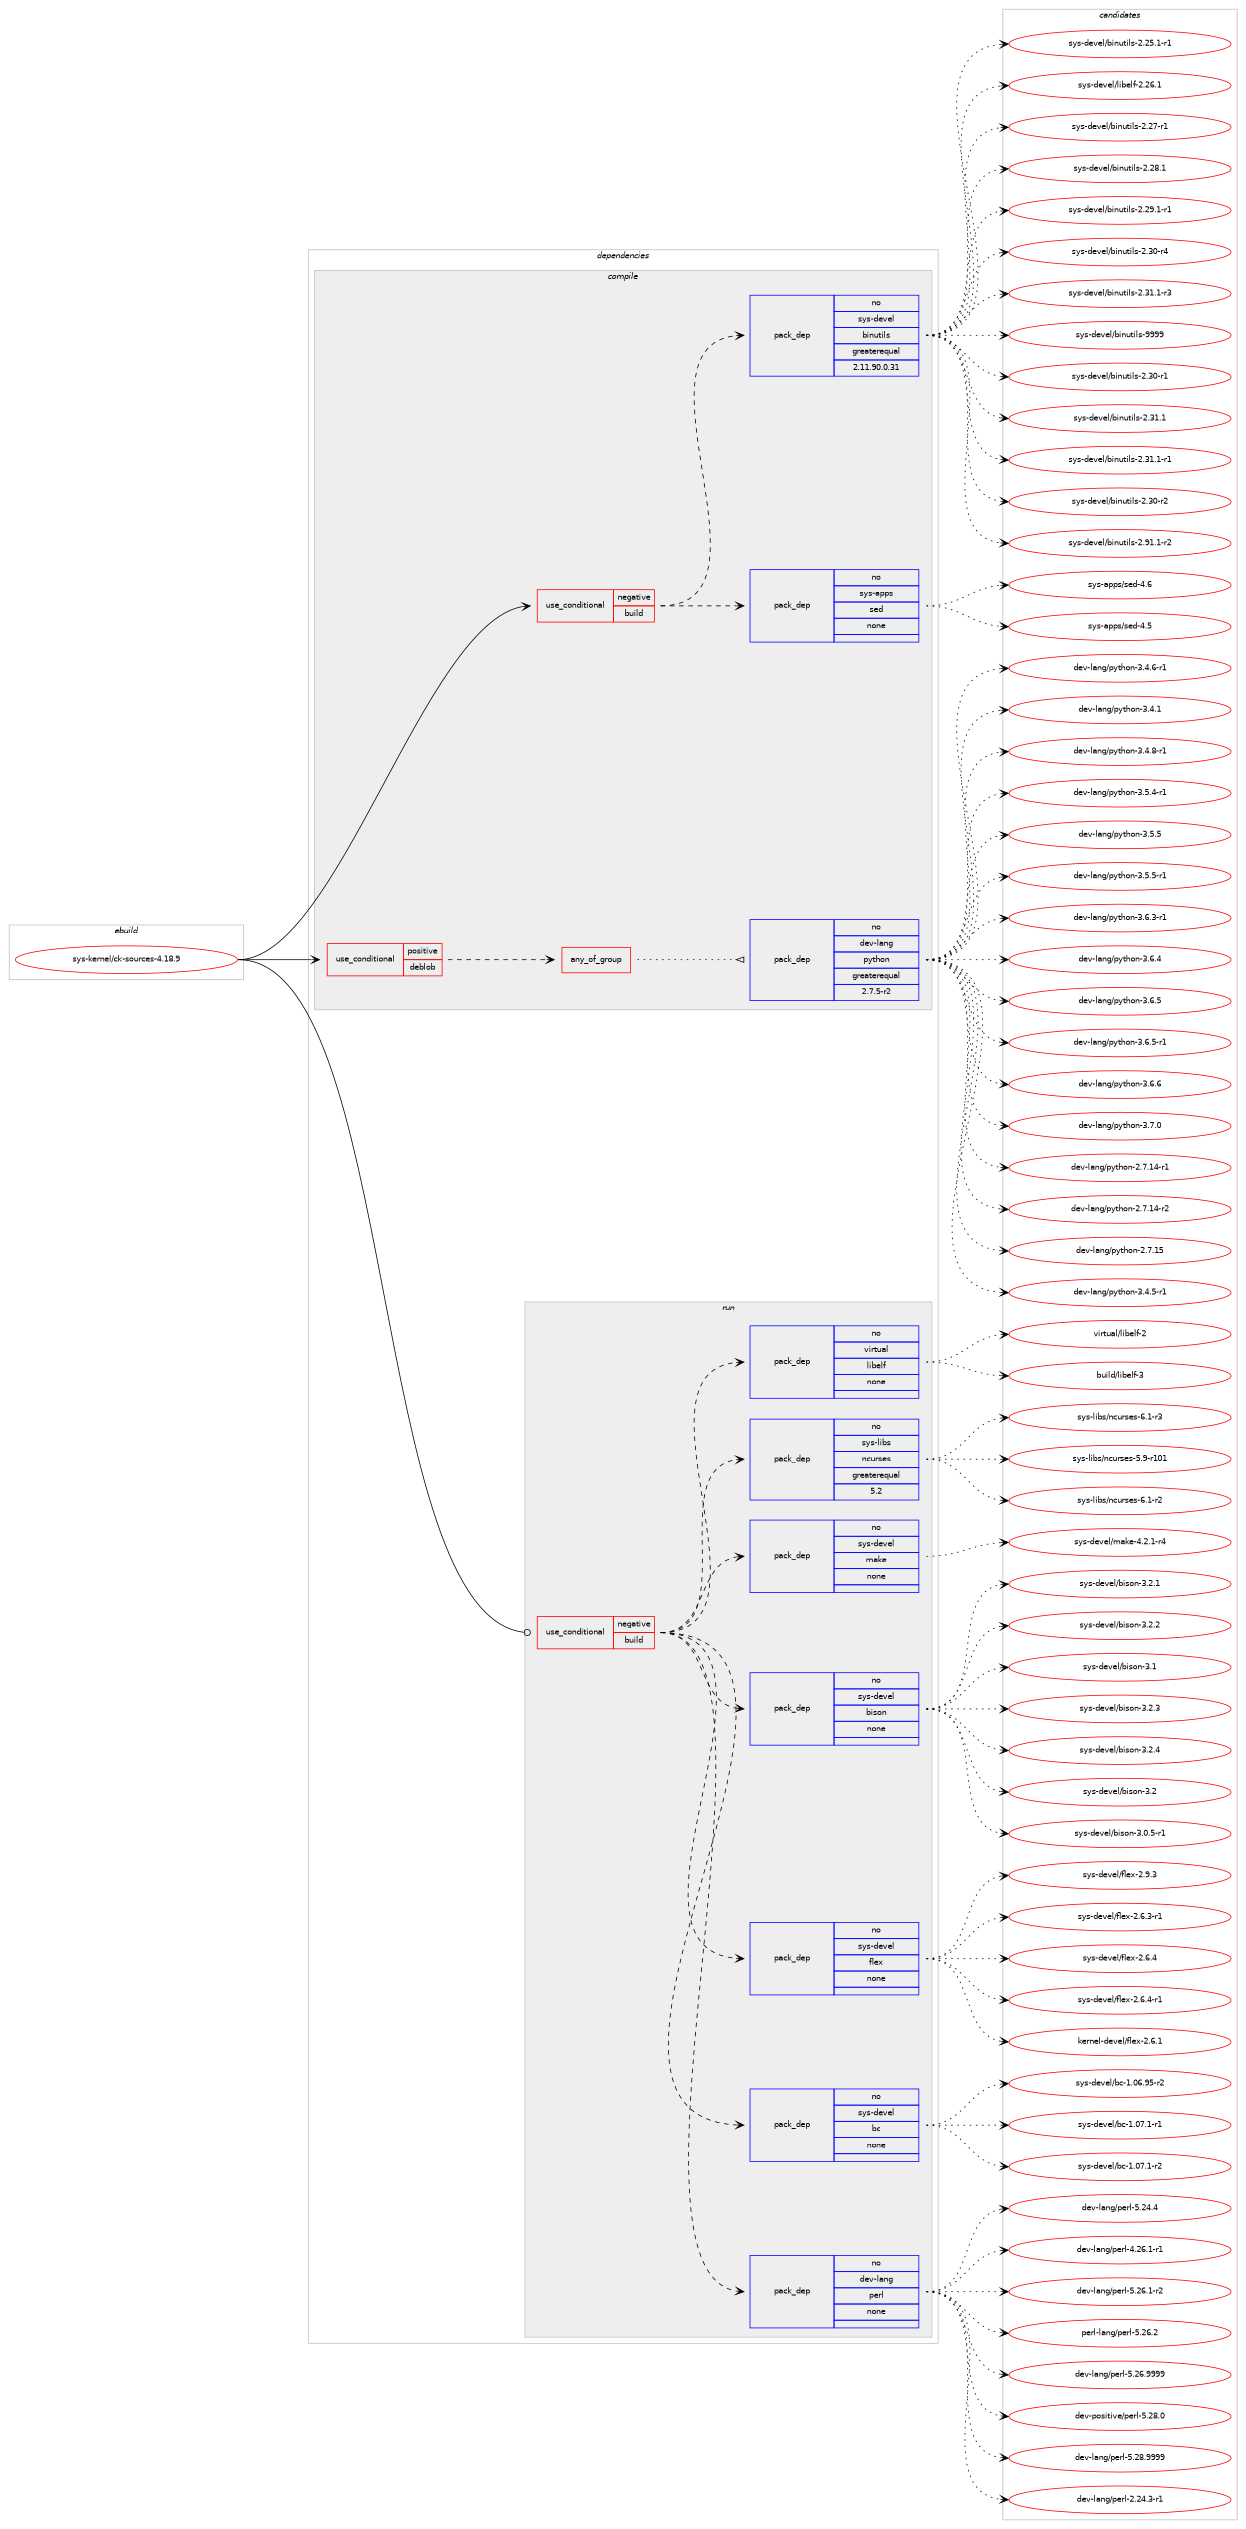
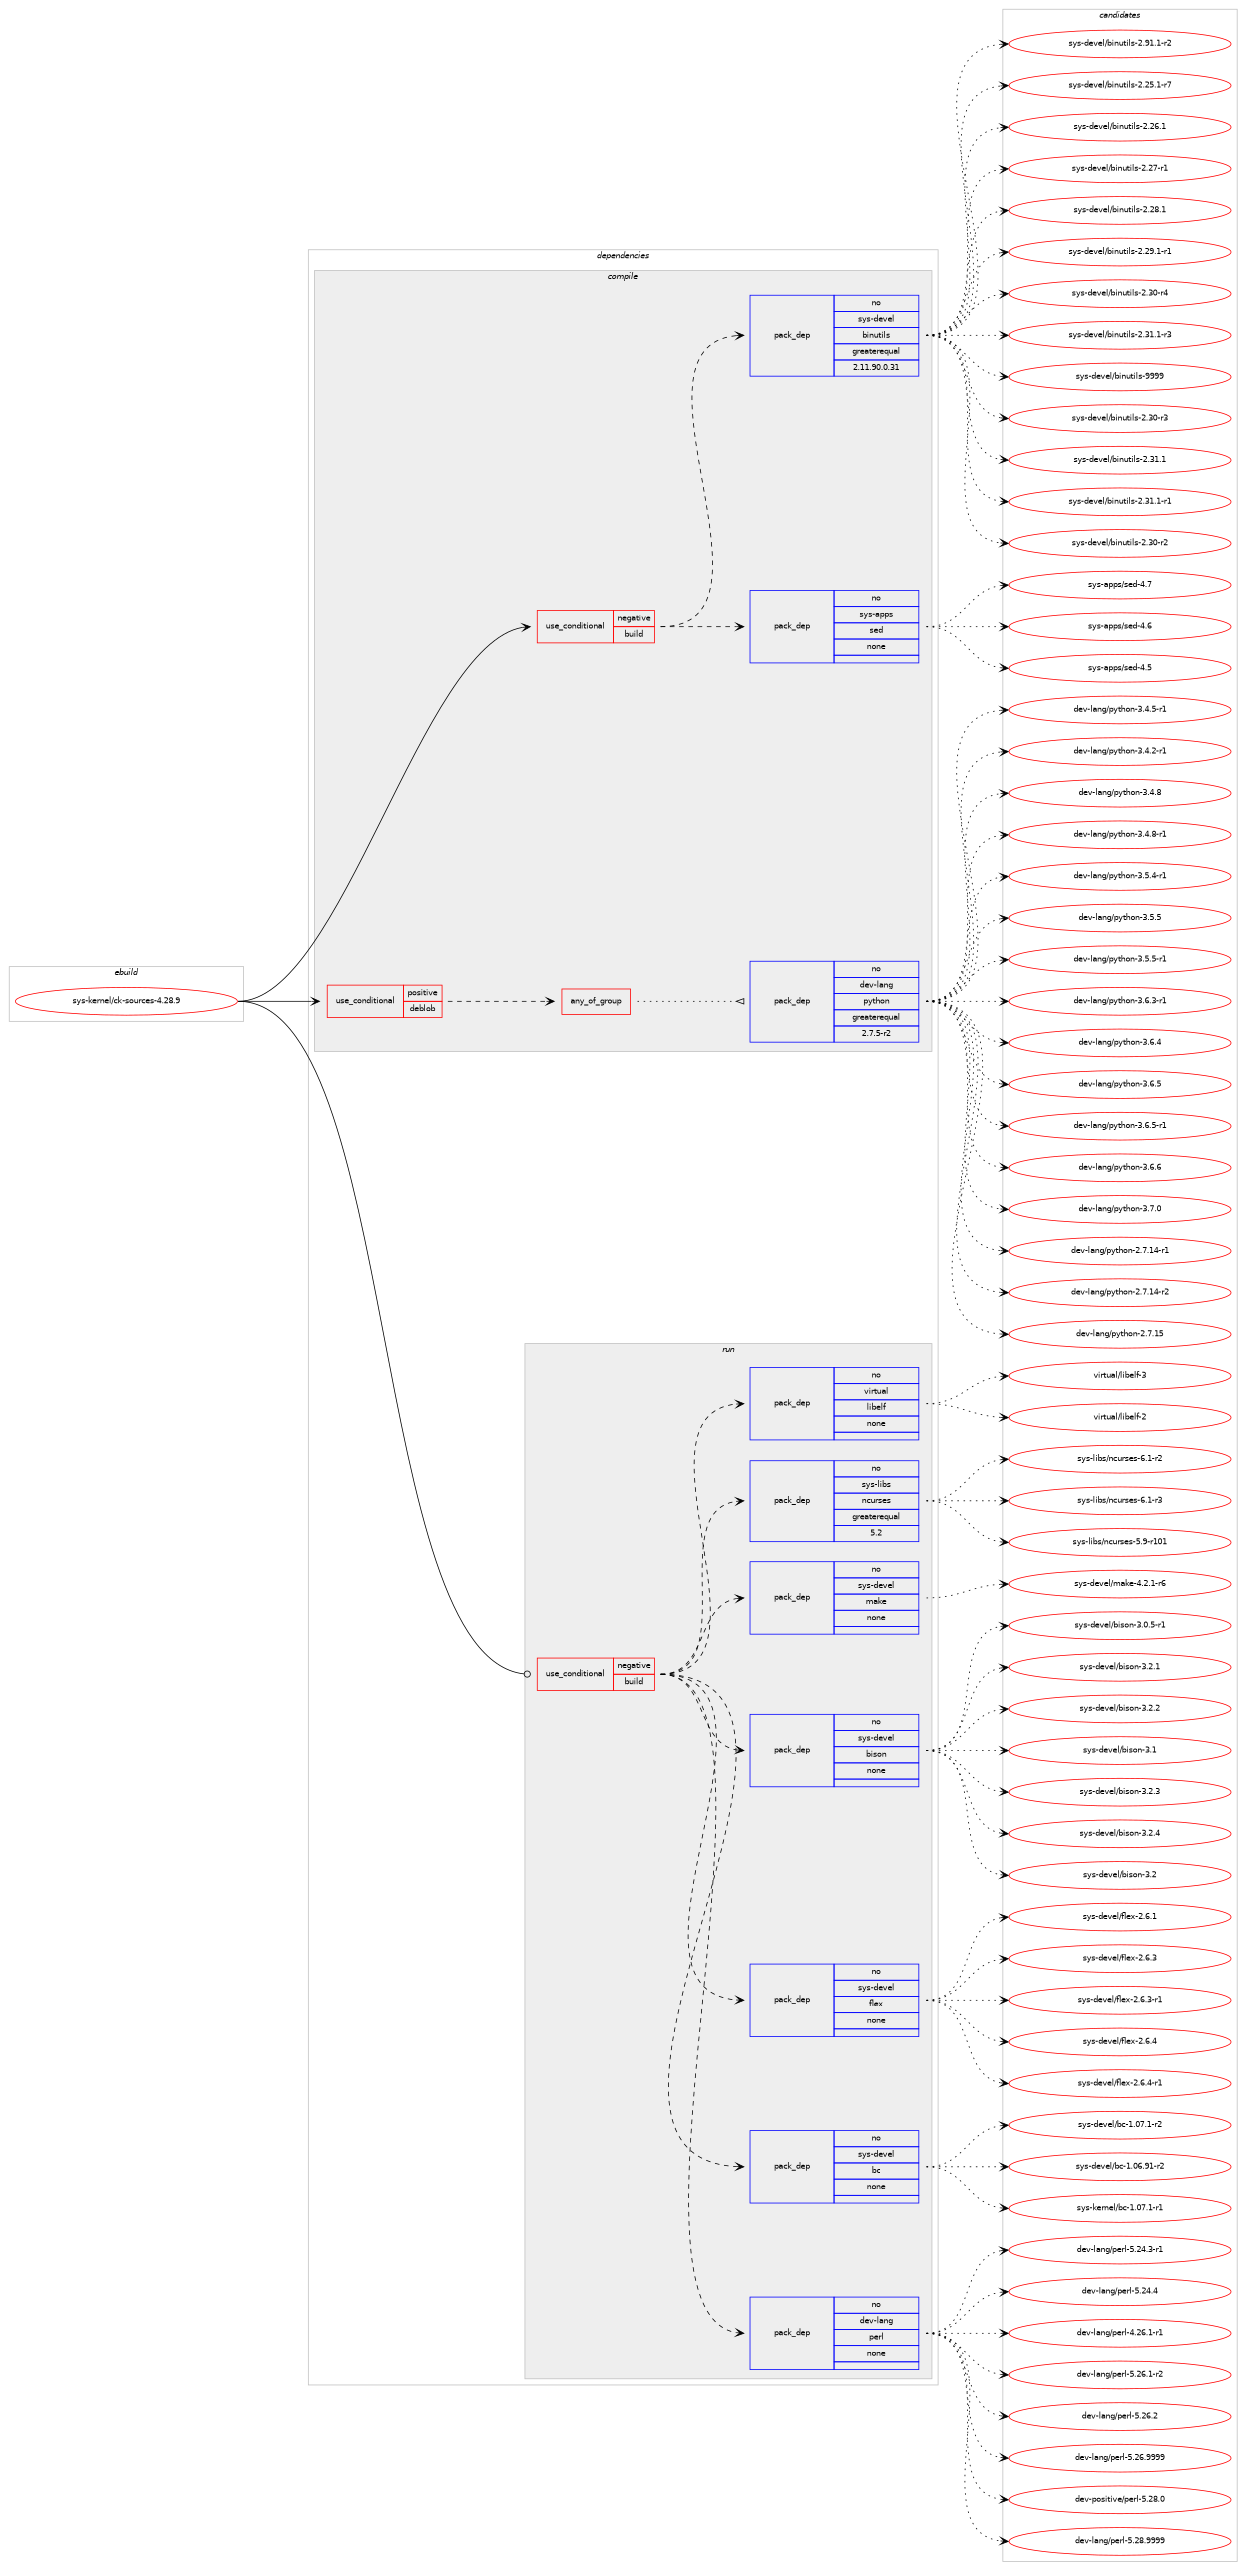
node "sys-devel/binutils-2.25.1-r1": label "sys-devel/binutils-2.25.1-r1" -> "sys-devel/binutils-2.25.1-r7"
node "sys-devel/libelf-2.26.1": label "sys-devel/libelf-2.26.1" -> "sys-devel/binutils-2.26.1"
node "sys-devel/binutils-2.30-r1": label "sys-devel/binutils-2.30-r1" -> "sys-devel/binutils-2.30-r3"
node "sys-apps/sed-4.7": added
node "dev-lang/python-3.4.6-r1": label "dev-lang/python-3.4.6-r1" -> "dev-lang/python-3.4.2-r1"
node "dev-lang/python-3.4.1": label "dev-lang/python-3.4.1" -> "dev-lang/python-3.4.8"
node "sys-kernel/ck-sources-4.18.9": label "sys-kernel/ck-sources-4.18.9" -> "sys-kernel/ck-sources-4.28.9"
node "build/libelf-3": label "build/libelf-3" -> "virtual/libelf-3"
node "sys-devel/make-4.2.1-r4": label "sys-devel/make-4.2.1-r4" -> "sys-devel/make-4.2.1-r6"
node "sys-devel/flex-2.9.3": label "sys-devel/flex-2.9.3" -> "sys-devel/flex-2.6.3"
node "kernel-devel/flex-2.6.1": label "kernel-devel/flex-2.6.1" -> "sys-devel/flex-2.6.1"
node "sys-devel/bc-1.06.95-r2": label "sys-devel/bc-1.06.95-r2" -> "sys-devel/bc-1.06.91-r2"
node "sys-devel/bc-1.07.1-r1": label "sys-devel/bc-1.07.1-r1" -> "sys-kernel/bc-1.07.1-r1"
node "perl-lang/perl-5.26.2": label "perl-lang/perl-5.26.2" -> "dev-lang/perl-5.26.2"
node "dev-lang/perl-2.24.3-r1": label "dev-lang/perl-2.24.3-r1" -> "dev-lang/perl-5.24.3-r1"
